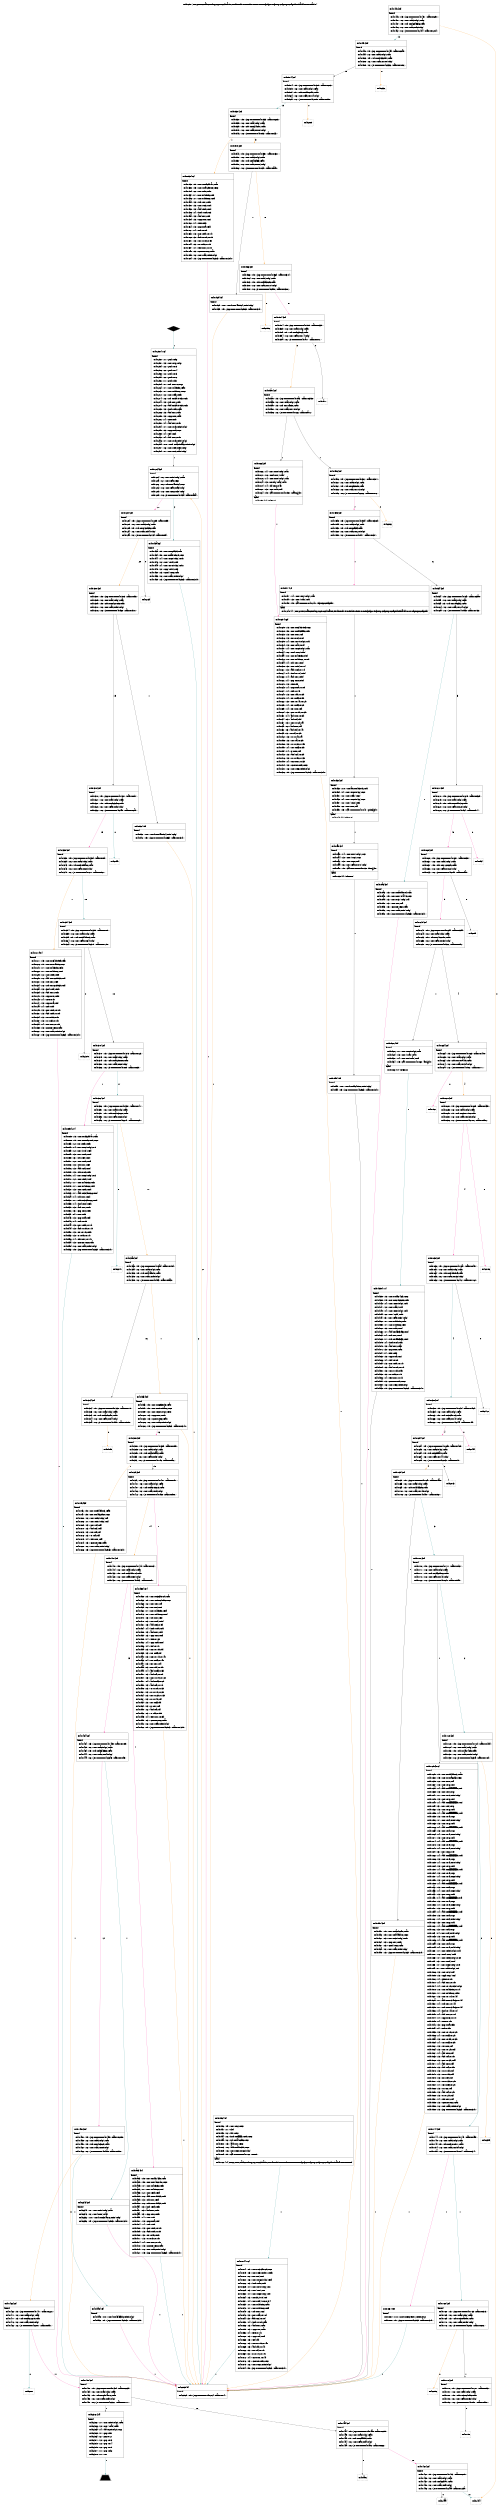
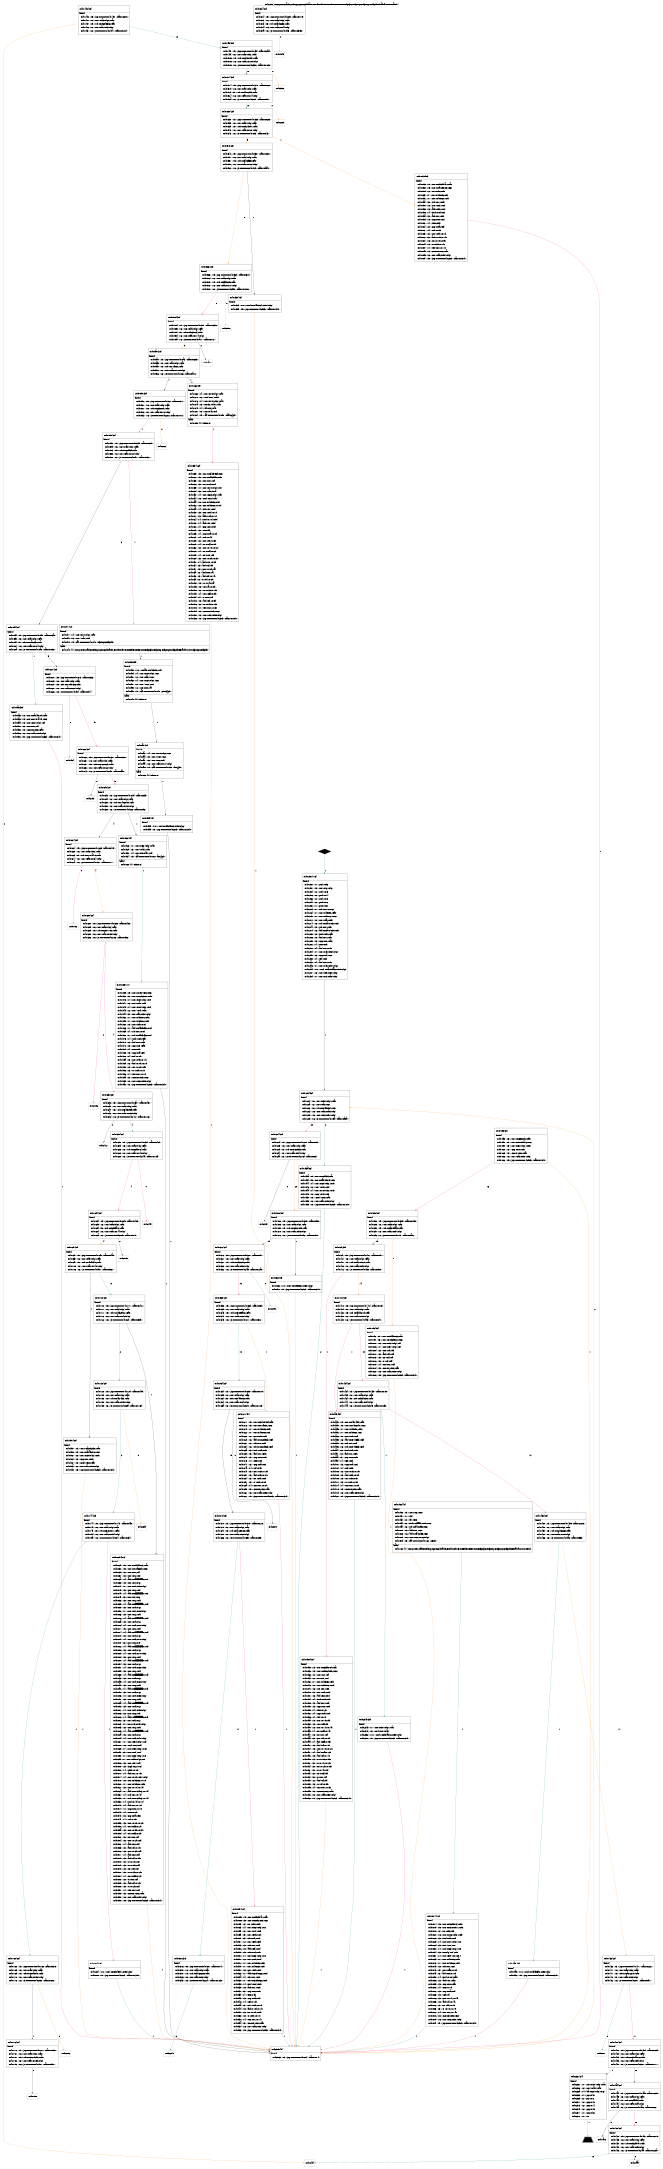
node "0x4013a8 [28]": removed
